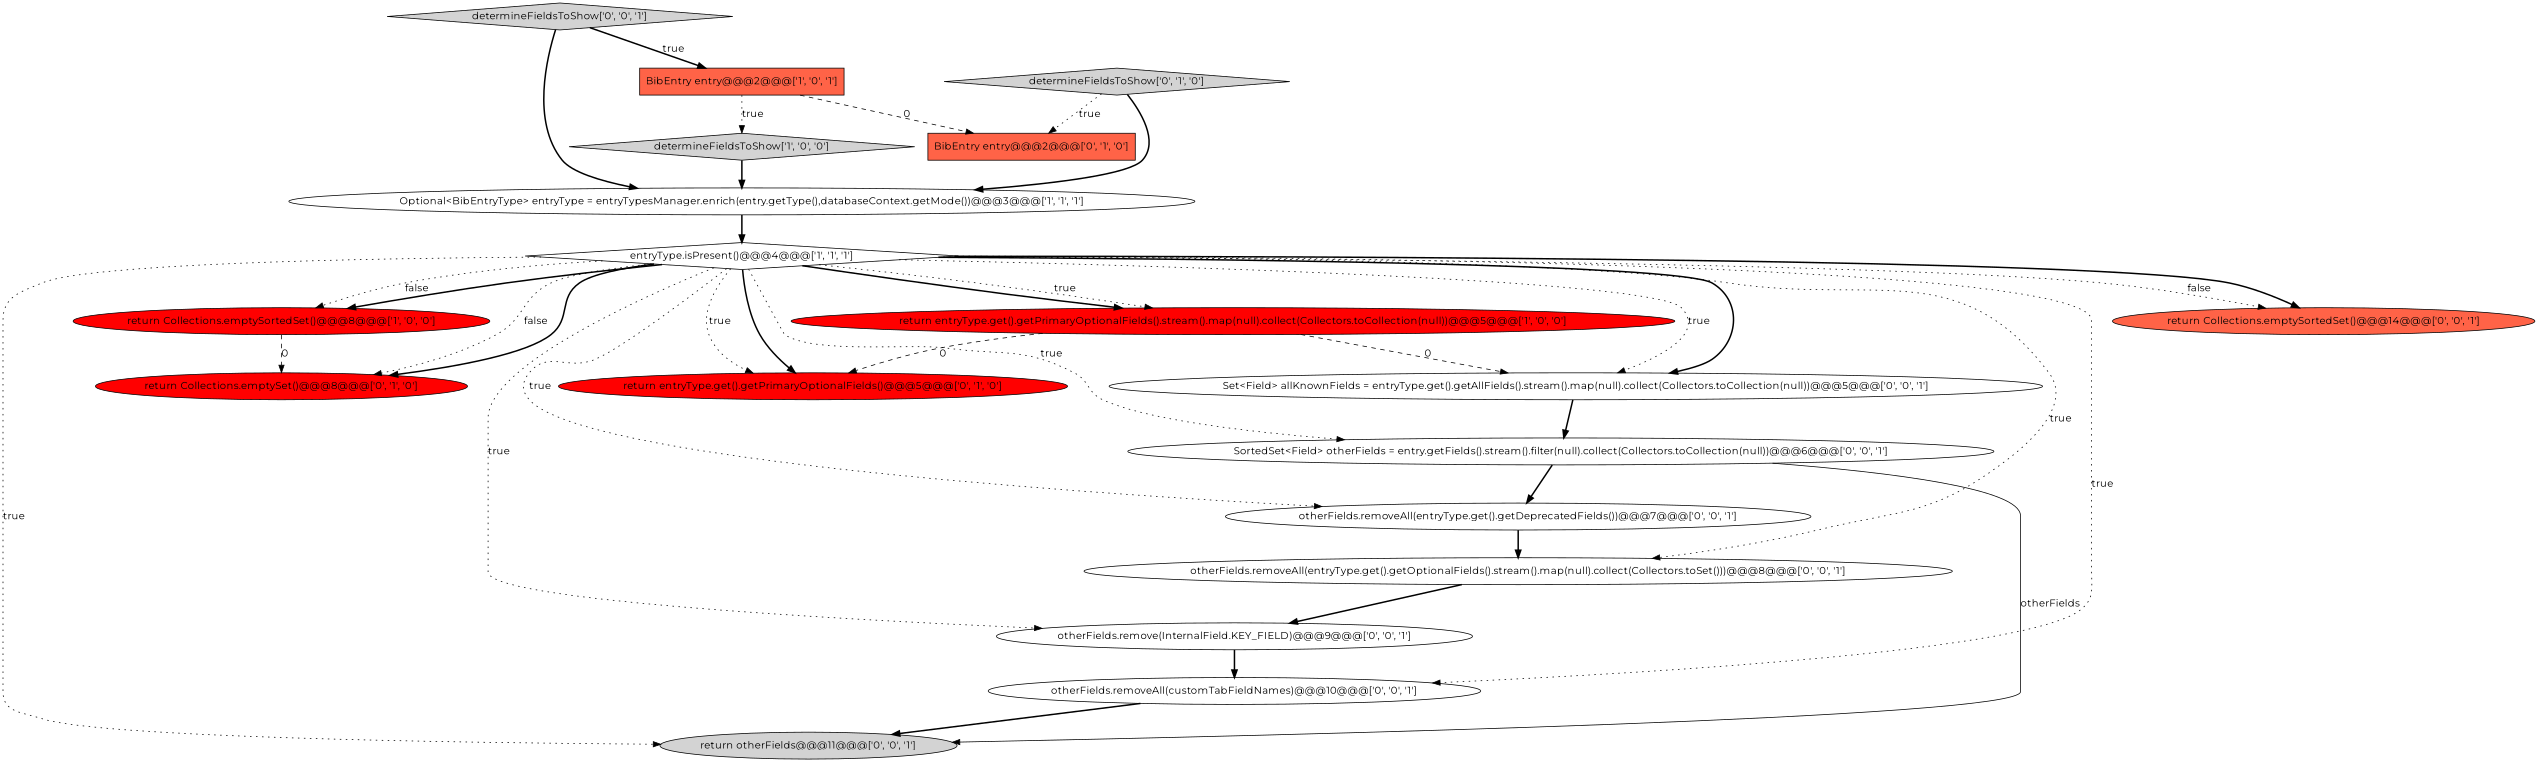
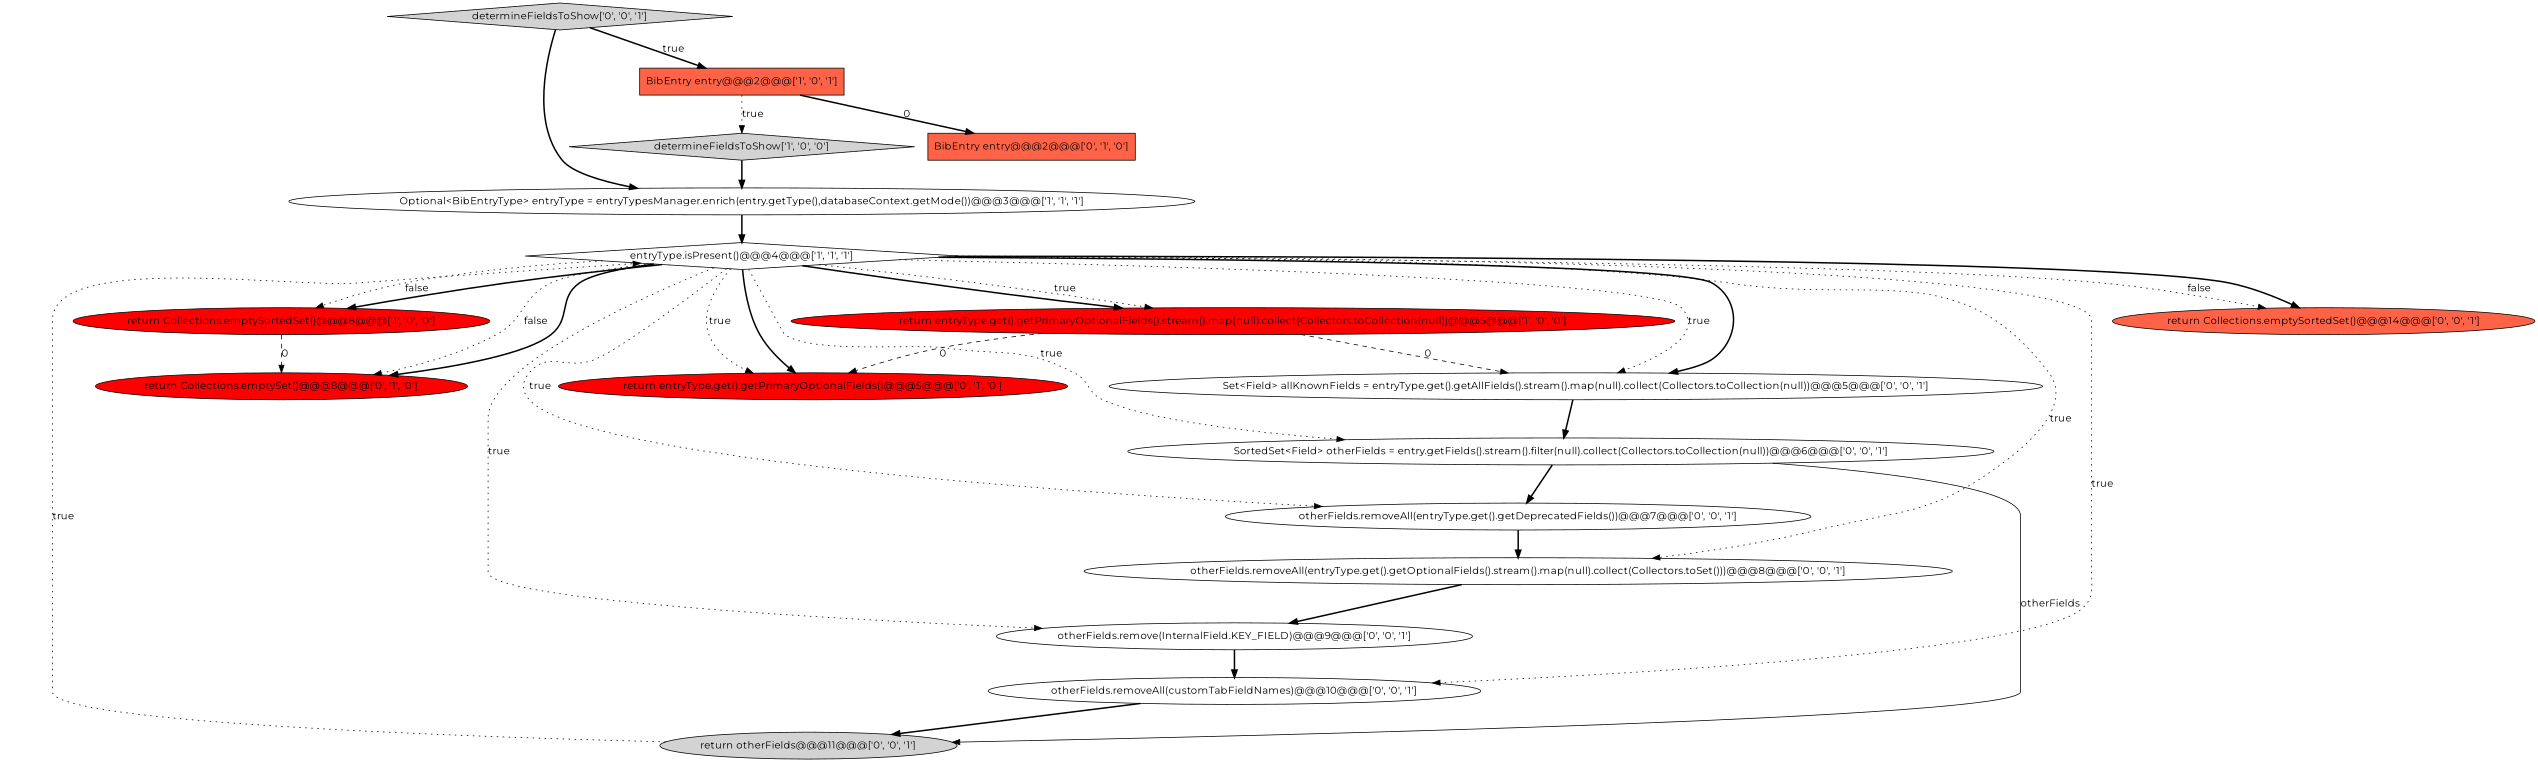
node "determineFieldsToShow['0', '1', '0']": removed
edge "BibEntry entry@@@2@@@['1', '0', '1']" -> "BibEntry entry@@@2@@@['0', '1', '0']": style dashed -> bold
edge "entryType.isPresent()@@@4@@@['1', '1', '1']" -> "return otherFields@@@11@@@['0', '0', '1']": reversed
